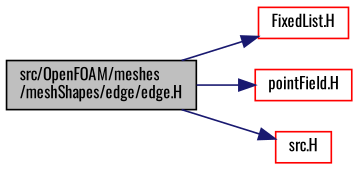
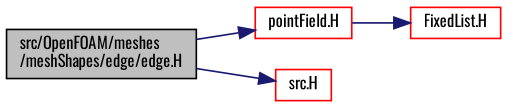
edge "src/OpenFOAM/meshes /meshShapes/edge/edge.H" -> "FixedList.H": now "pointField.H" -> "FixedList.H"
